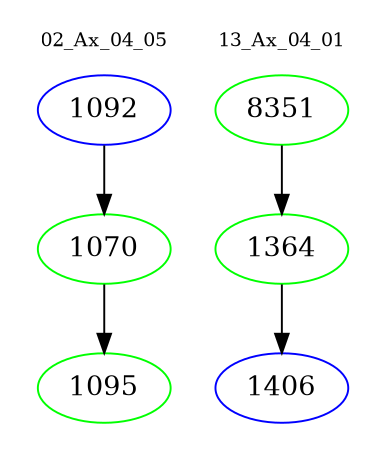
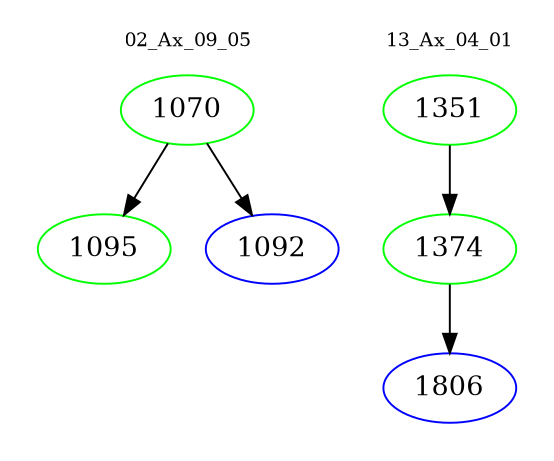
cluster "02_Ax_04_05": label "02_Ax_04_05" -> "02_Ax_09_05"
node "8351": label "8351" -> "1351"
edge "1092" -> "1070": reversed
node "1364": label "1364" -> "1374"
node "1406": label "1406" -> "1806"
